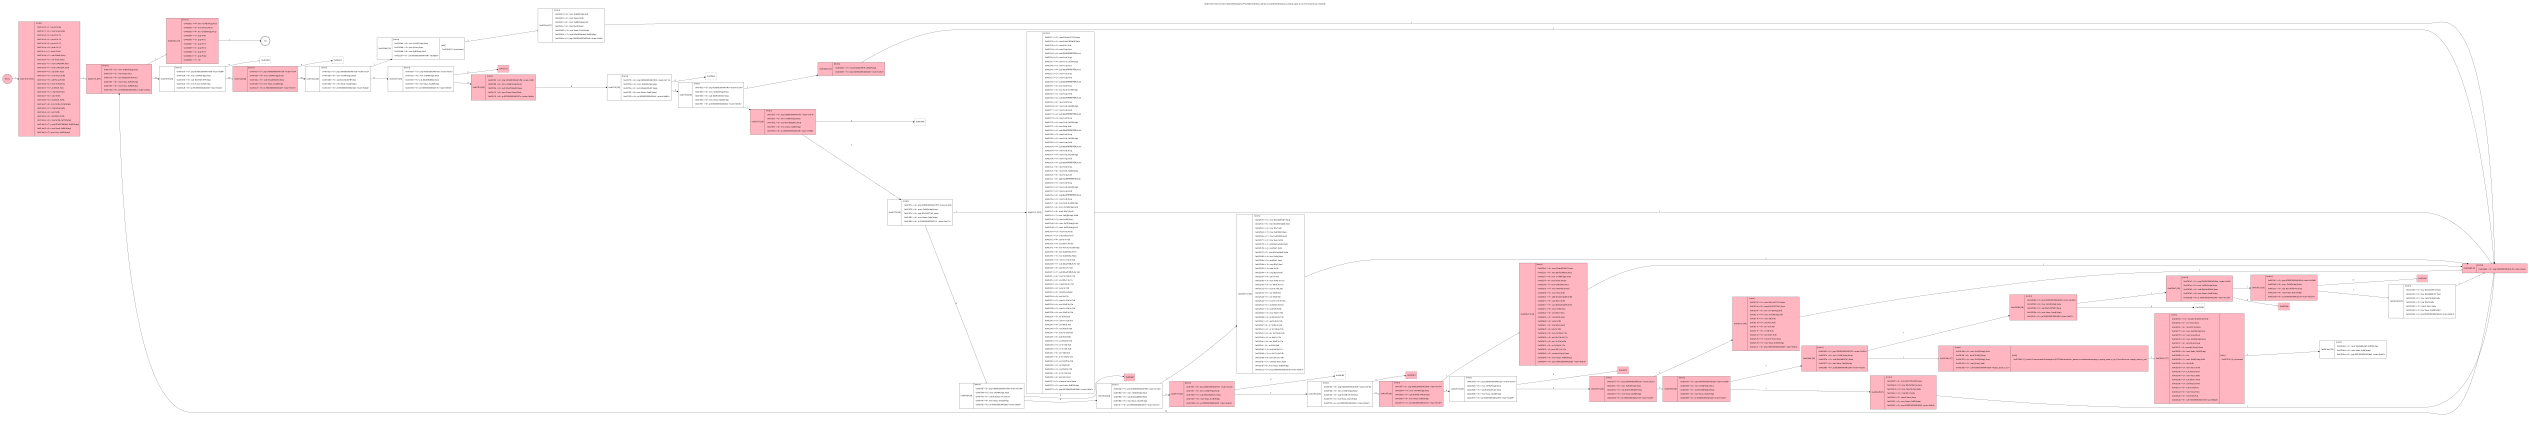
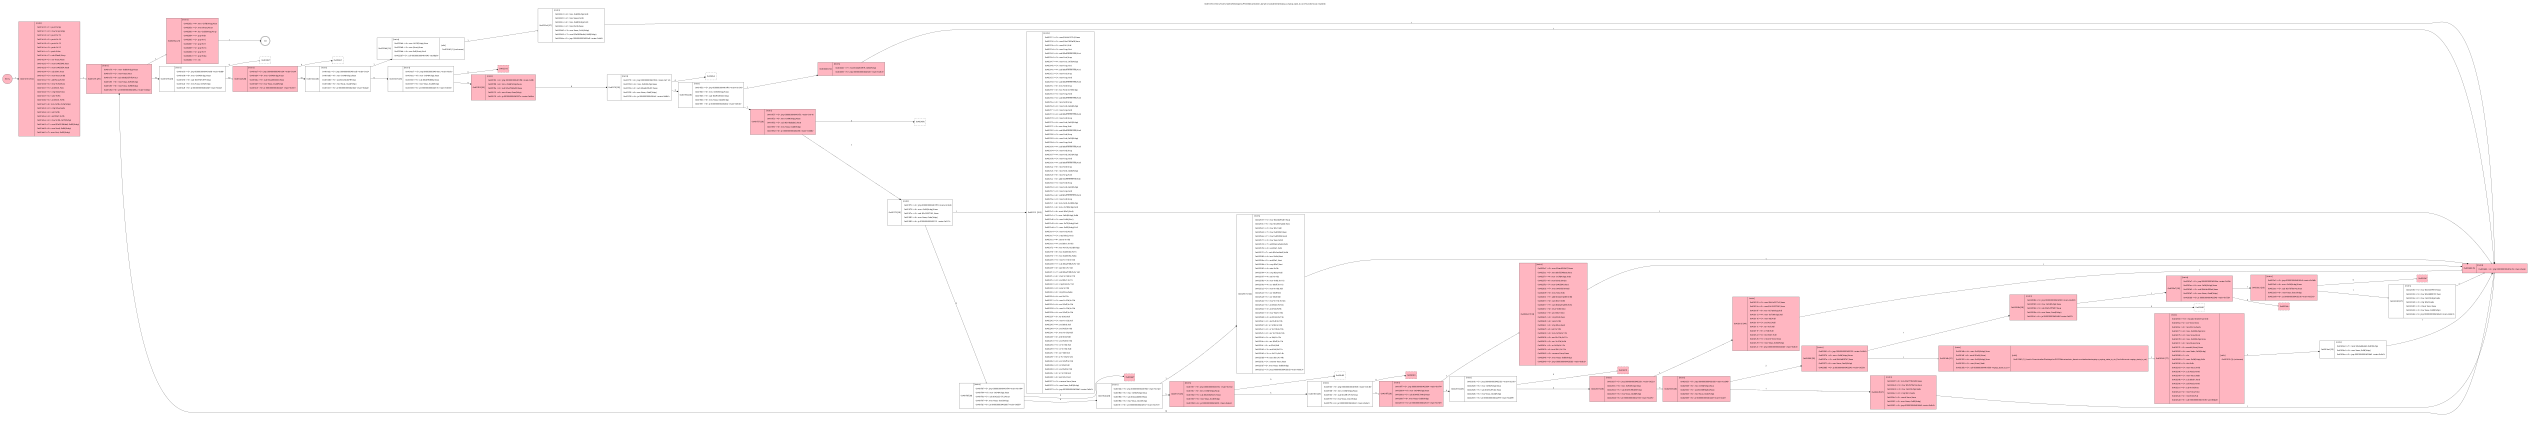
edge "0x4023ad [18]" -> "0x4026d3 [5]": added, label "1"
